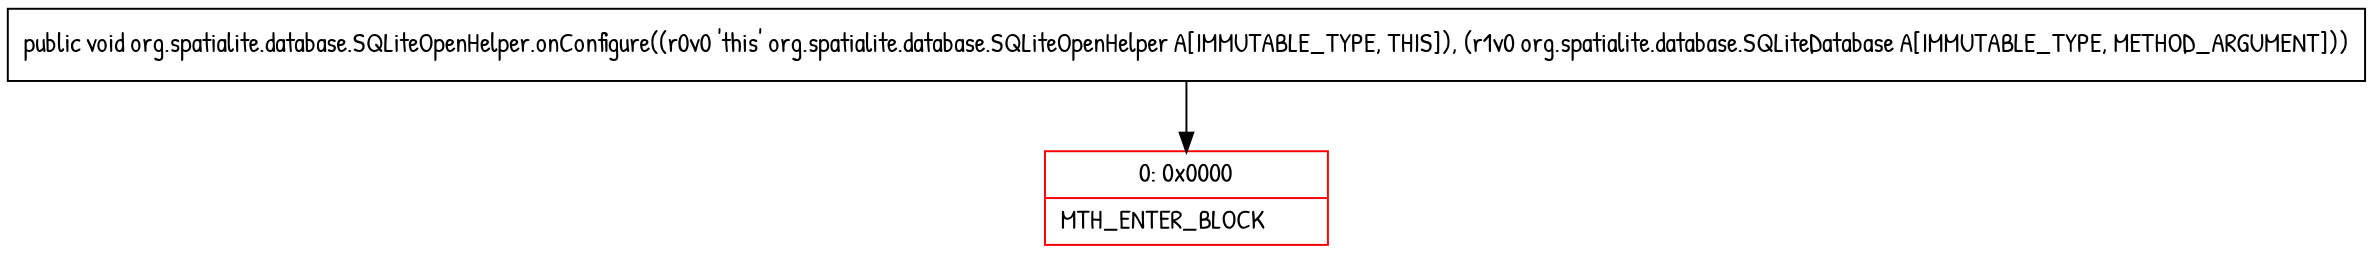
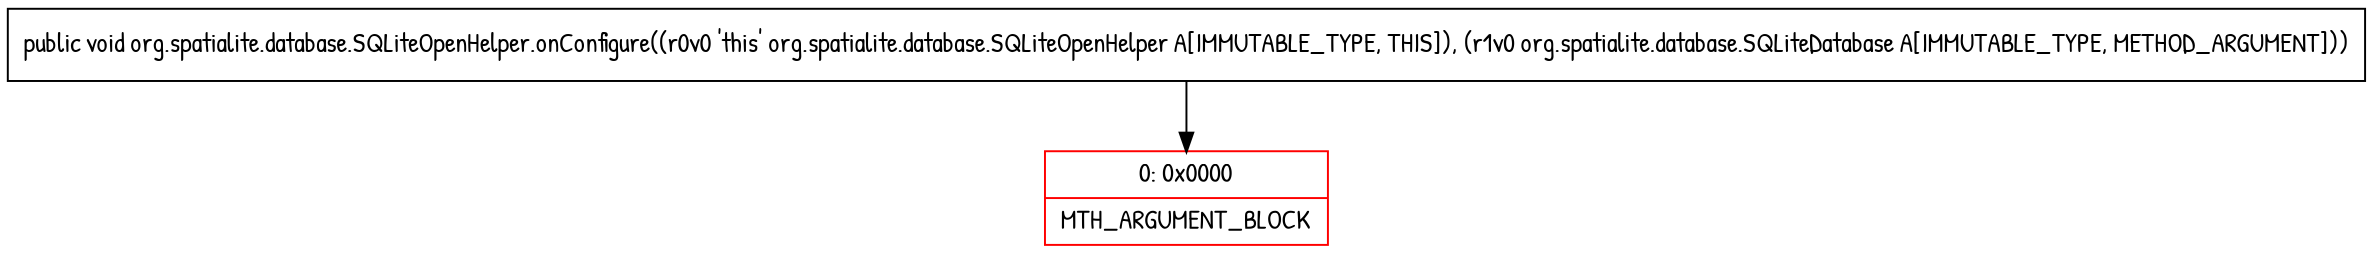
node "0: 0x0000": text "MTH_ENTER_BLOCK" -> "MTH_ARGUMENT_BLOCK"
